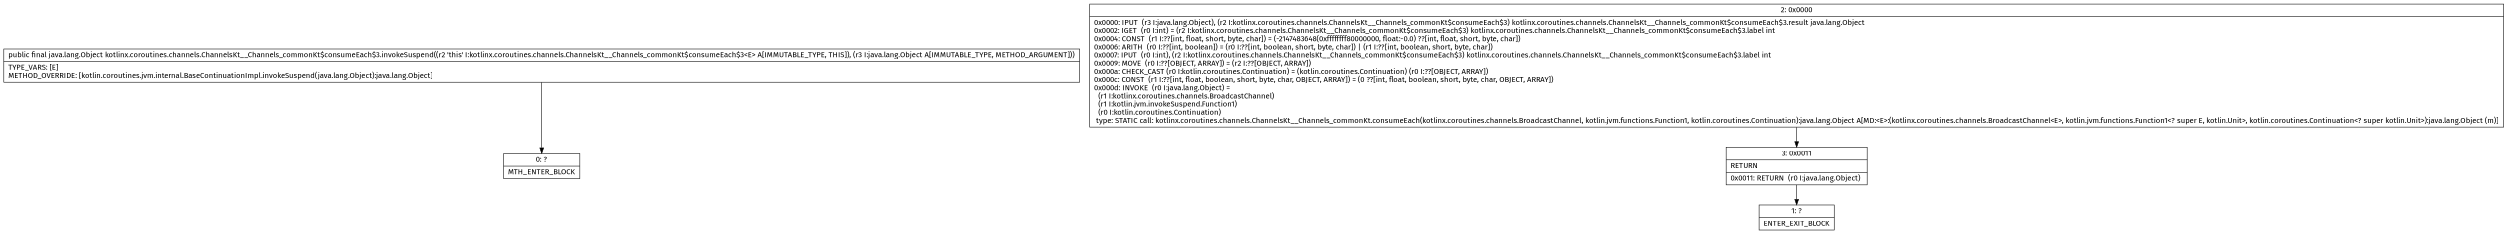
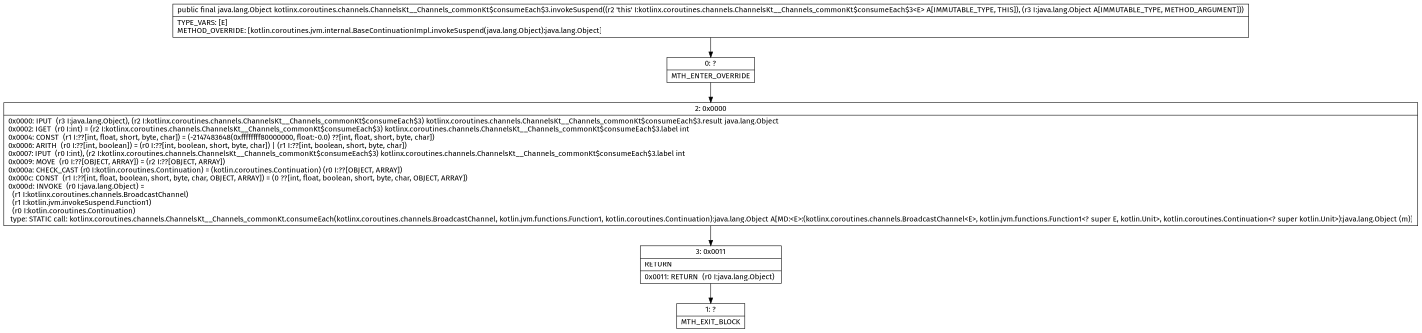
edge "0: ?" -> "2: 0x0000": added
node "0: ?": text "MTH_ENTER_BLOCK" -> "MTH_ENTER_OVERRIDE"
node "1: ?": text "ENTER_EXIT_BLOCK" -> "MTH_EXIT_BLOCK"
